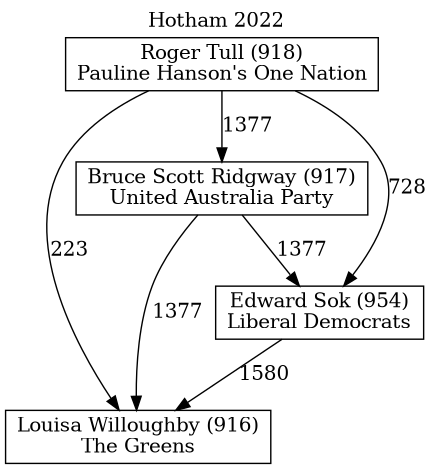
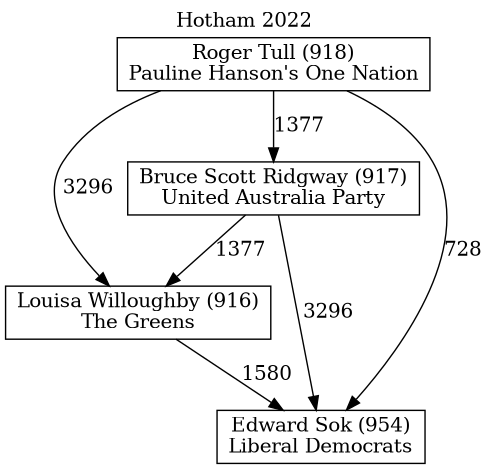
edge "Roger Tull (918) Pauline Hanson's One Nation" -> "Louisa Willoughby (916) The Greens": label "223" -> "3296"
edge "Bruce Scott Ridgway (917) United Australia Party" -> "Edward Sok (954) Liberal Democrats": label "1377" -> "3296"
edge "Edward Sok (954) Liberal Democrats" -> "Louisa Willoughby (916) The Greens": reversed
